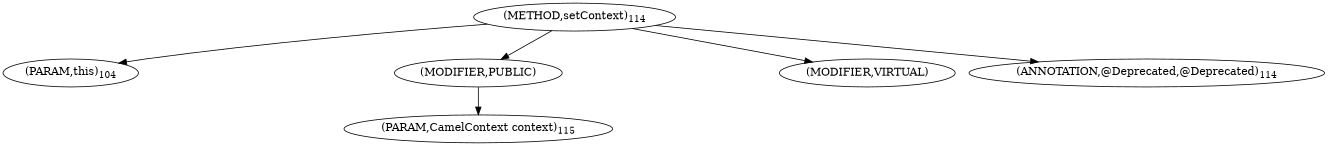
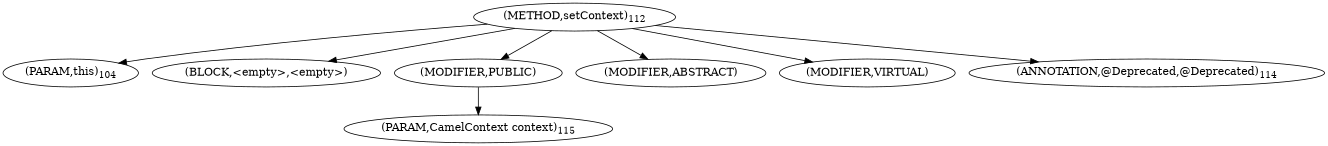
node "(METHOD,setContext)": text "114" -> "112"
node "(BLOCK,<empty>,<empty>)": added
node "(MODIFIER,ABSTRACT)": added
